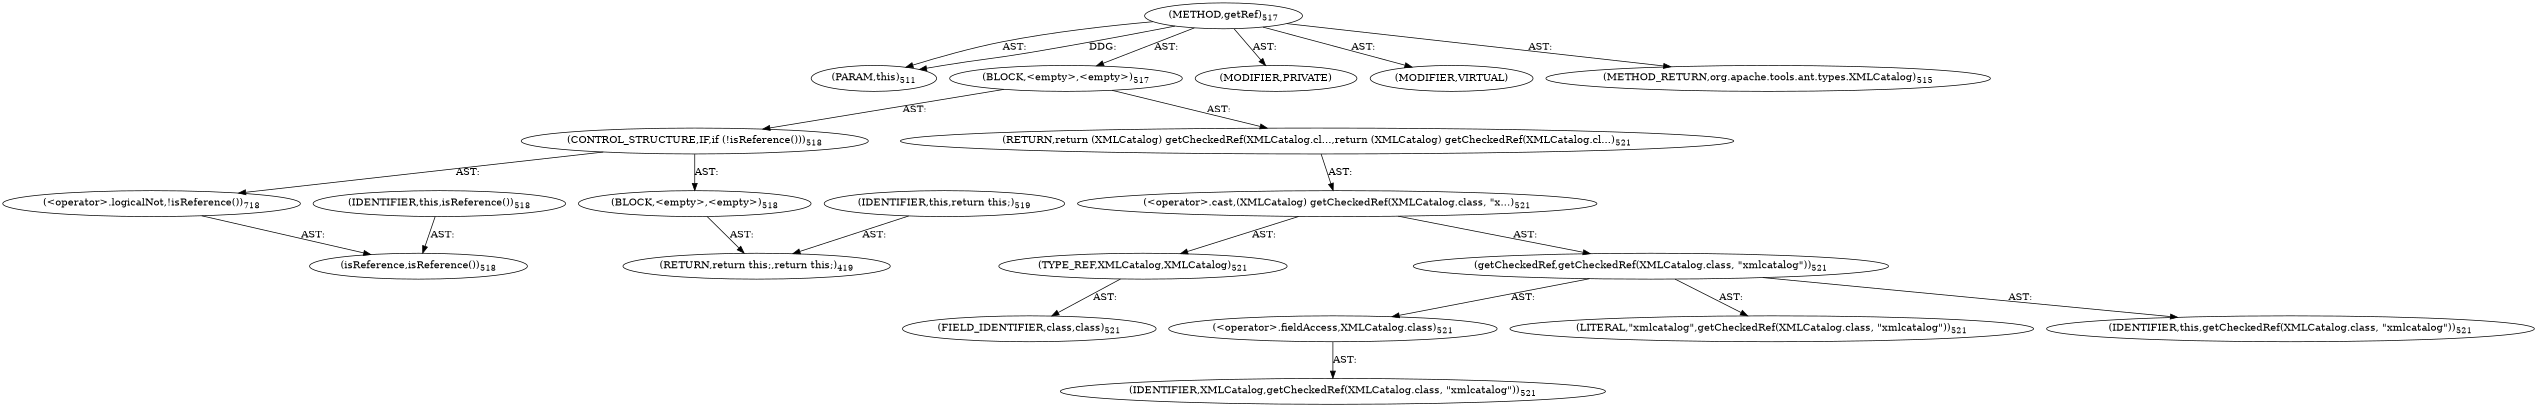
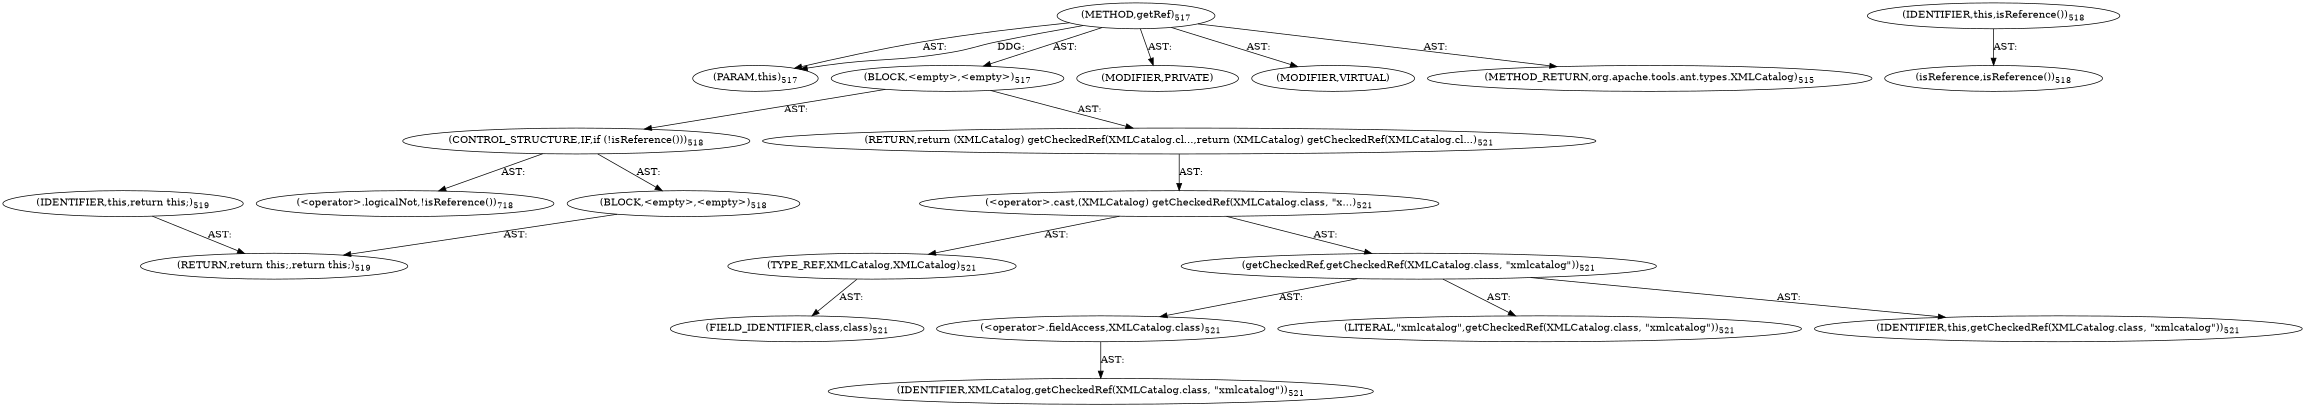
node "(PARAM,this)": text "511" -> "517"
edge "(<operator>.logicalNot,!isReference())" -> "(isReference,isReference())": removed, label "AST:"
node "(RETURN,return this;,return this;)": text "419" -> "519"
